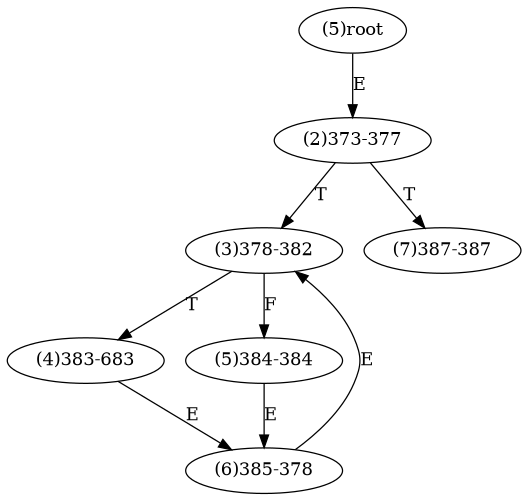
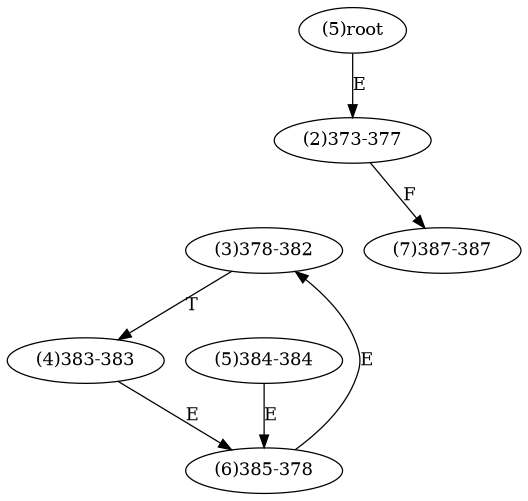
edge "(2)373-377" -> "(3)378-382": removed, label "T"
edge "(2)373-377" -> "(7)387-387": label "T" -> "F"
edge "(3)378-382" -> "(5)384-384": removed, label "F"
node "(4)383-683": label "(4)383-683" -> "(4)383-383"
